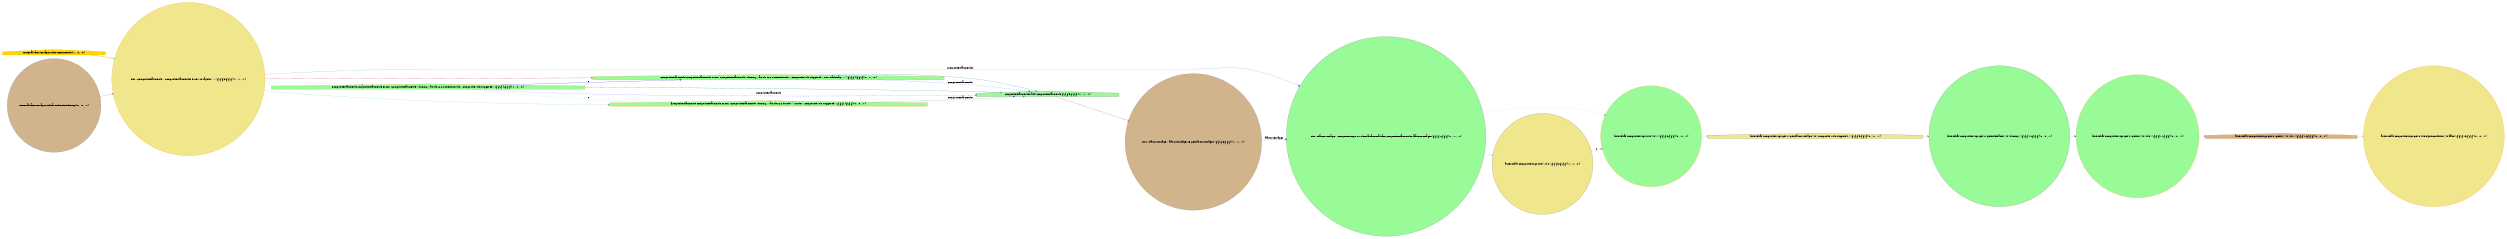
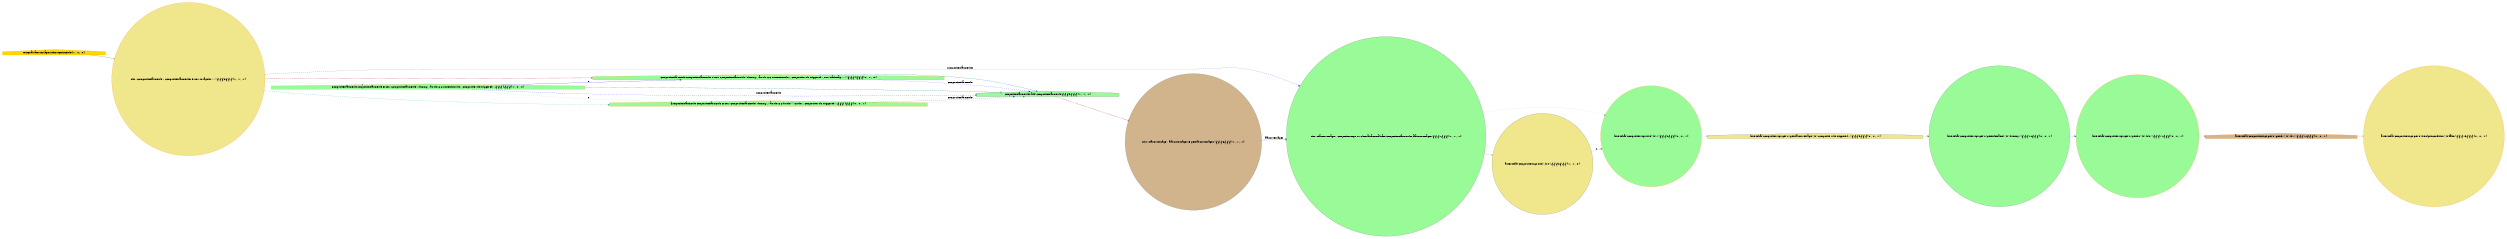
node "testEvaluateMessageWithParenthesisAndOrOp['0', '0', '1']": removed
